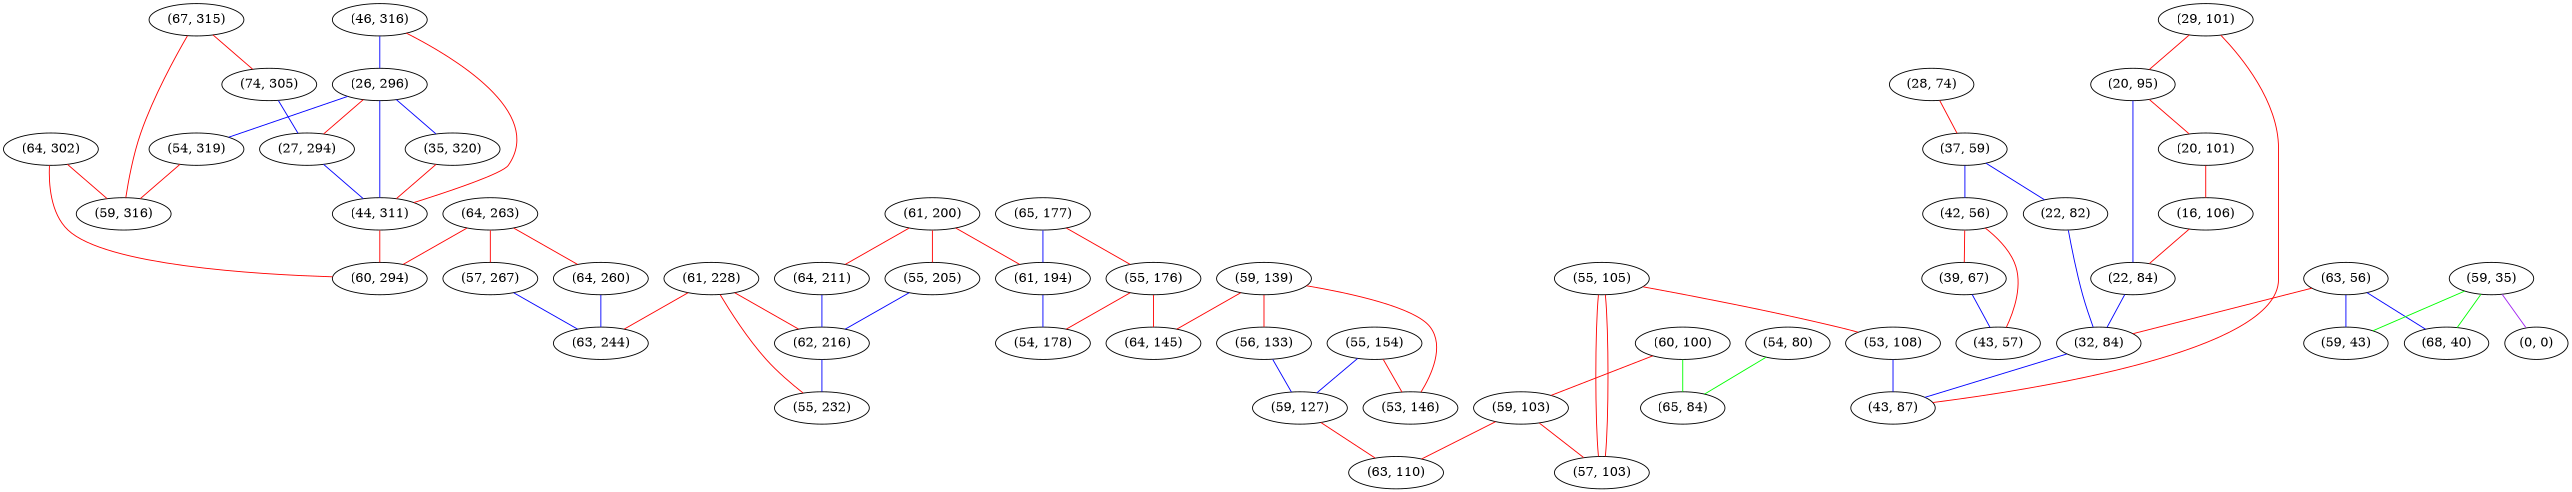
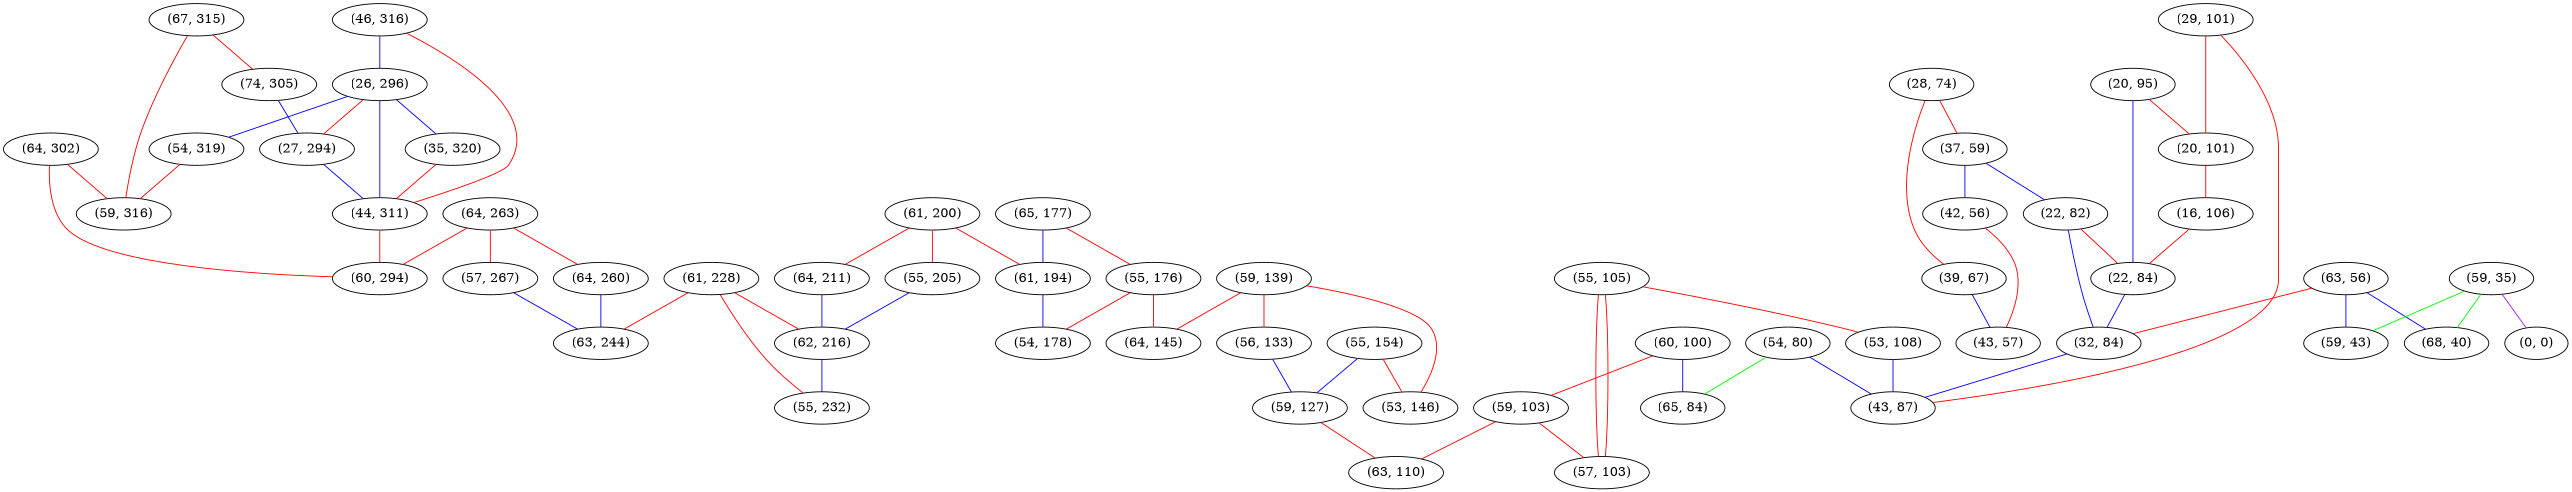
edge "(29, 101)" -- "(20, 95)": now "(29, 101)" -- "(20, 101)"
edge "(42, 56)" -- "(39, 67)": now "(28, 74)" -- "(39, 67)"
edge "(22, 82)" -- "(22, 84)": added
edge "(60, 100)" -- "(65, 84)": color green -> blue
edge "(54, 80)" -- "(43, 87)": added
